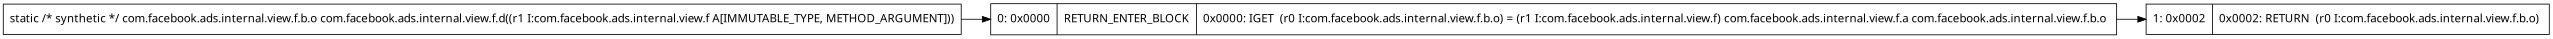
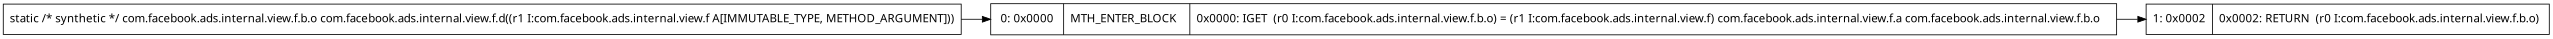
node "0: 0x0000": text "RETURN_ENTER_BLOCK" -> "MTH_ENTER_BLOCK"
